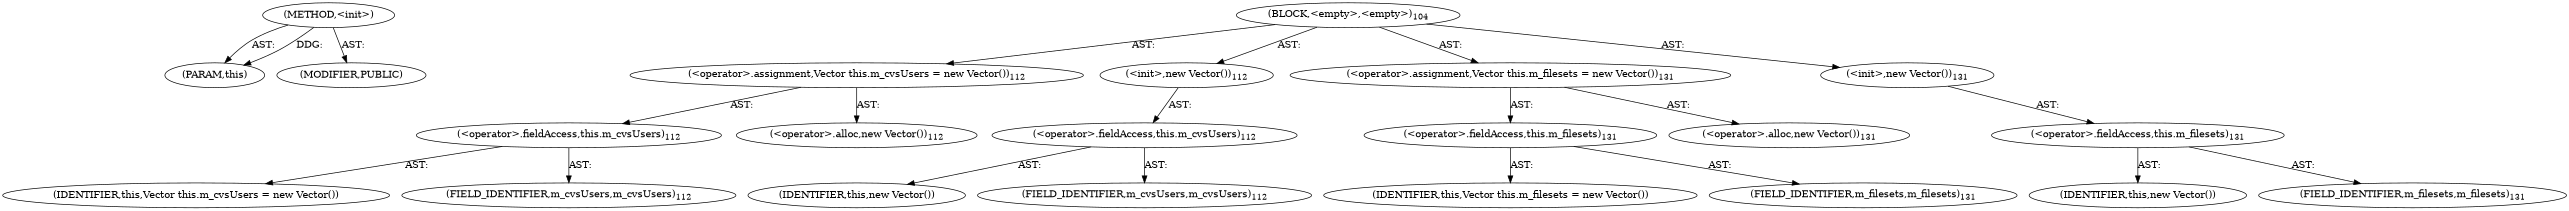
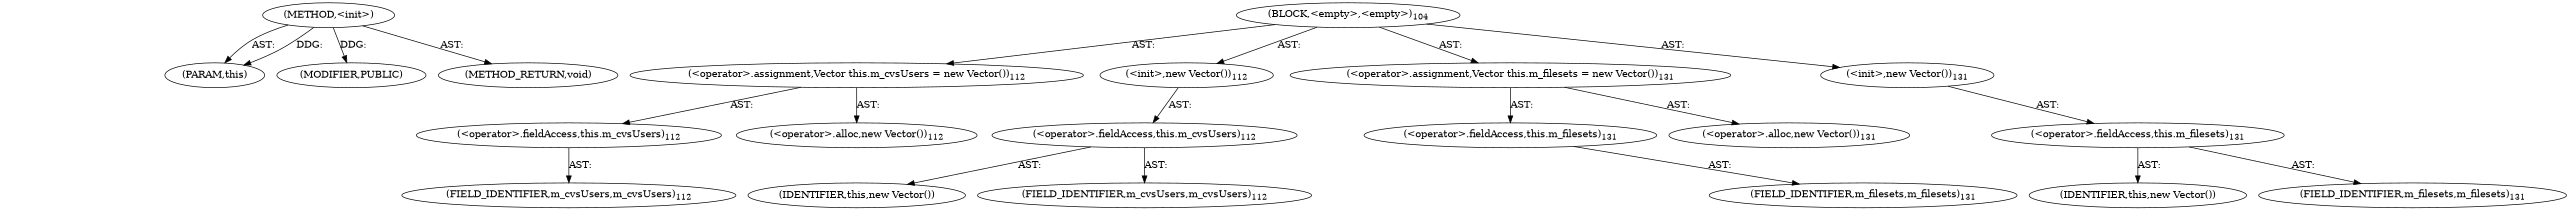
edge "(METHOD,<init>)" -> "(MODIFIER,PUBLIC)": label "AST: " -> "DDG: "
node "(METHOD_RETURN,void)": added
node "(IDENTIFIER,this,Vector this.m_cvsUsers = new Vector())": removed
node "(IDENTIFIER,this,Vector this.m_filesets = new Vector())": removed
